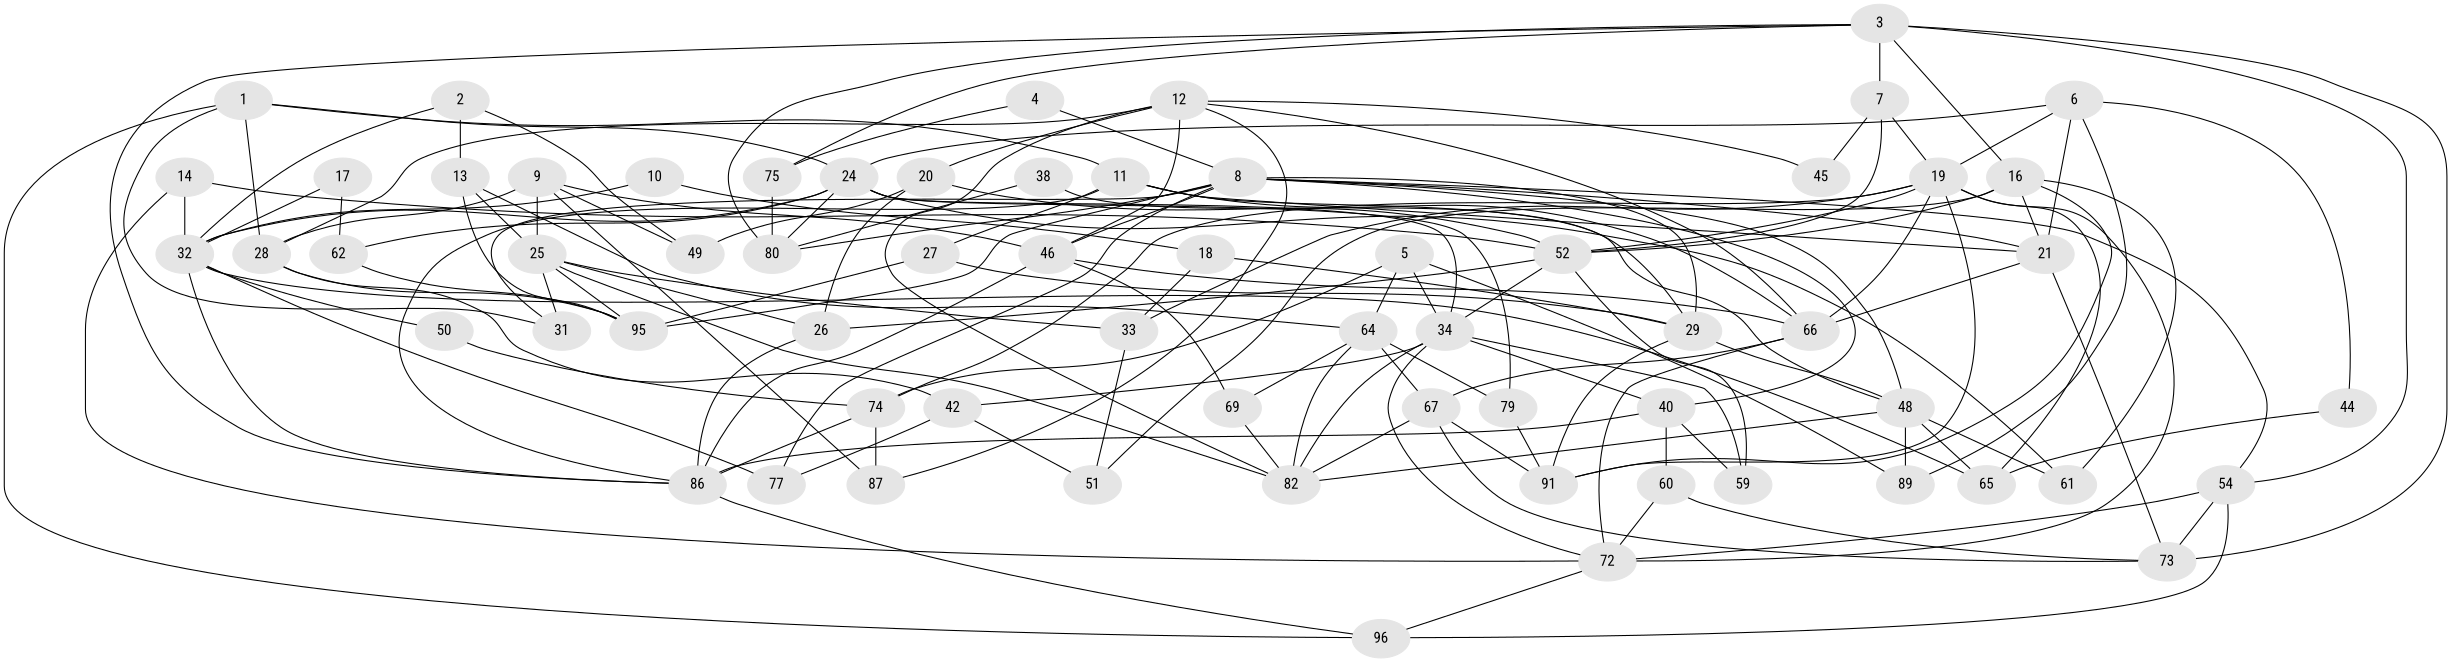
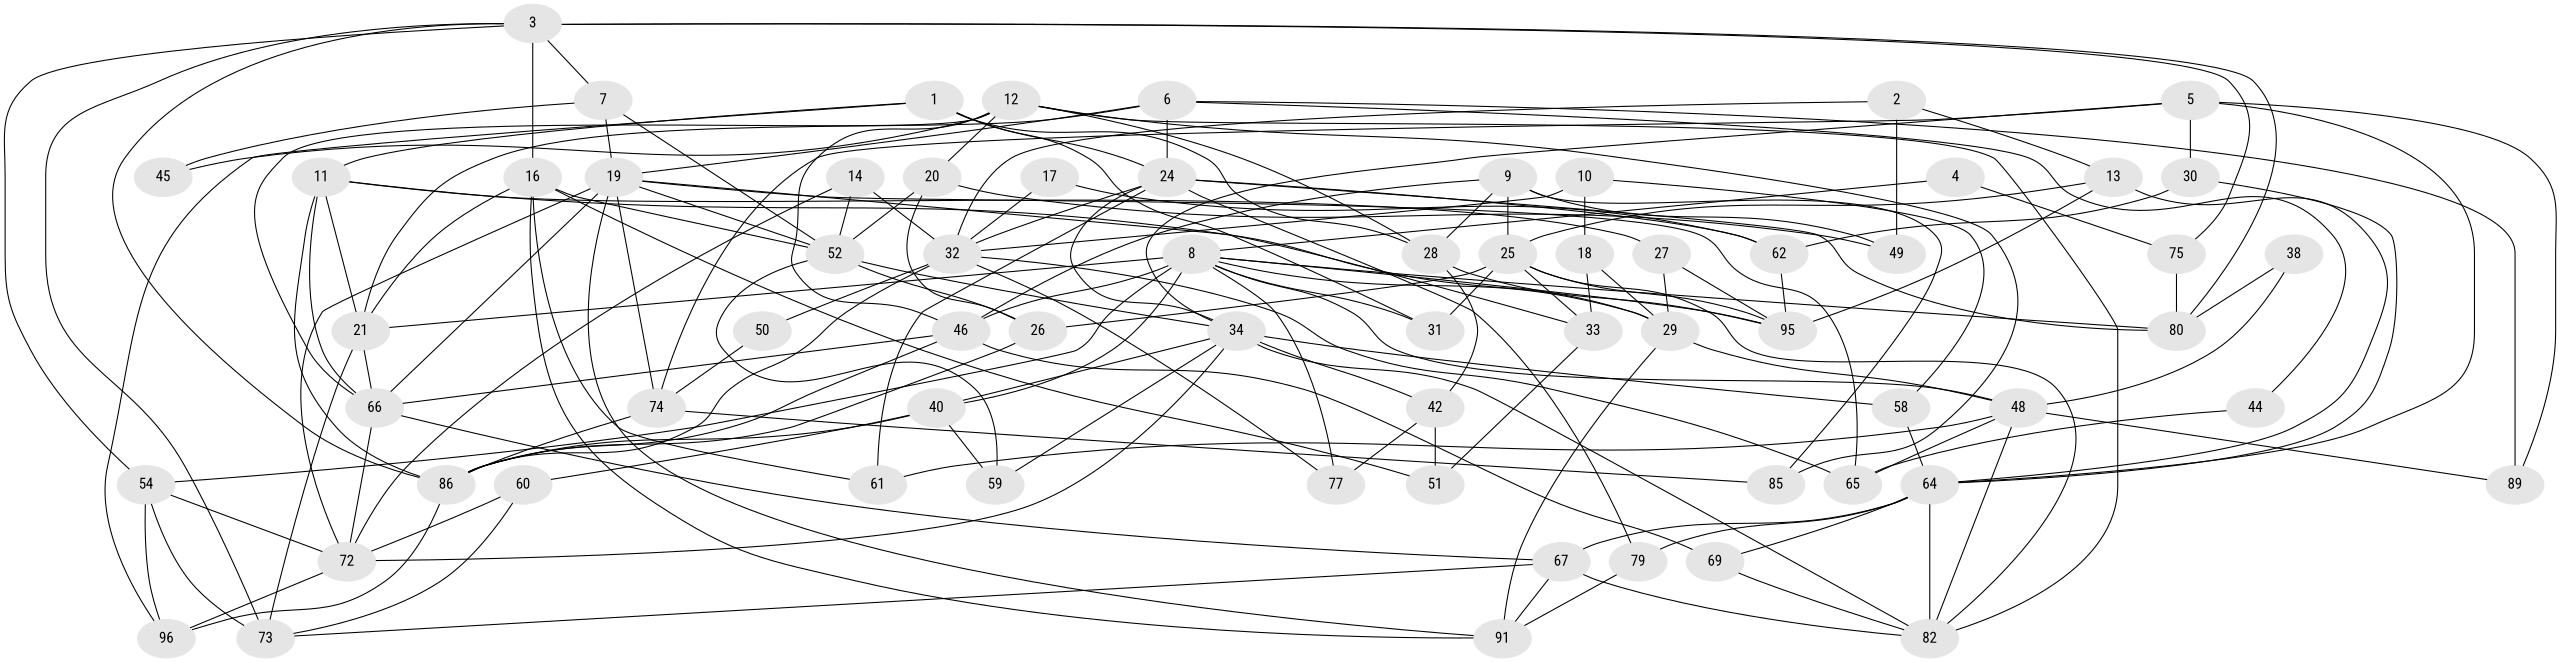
node "30": added
node "58": added
node "87": label "87" -> "85"
